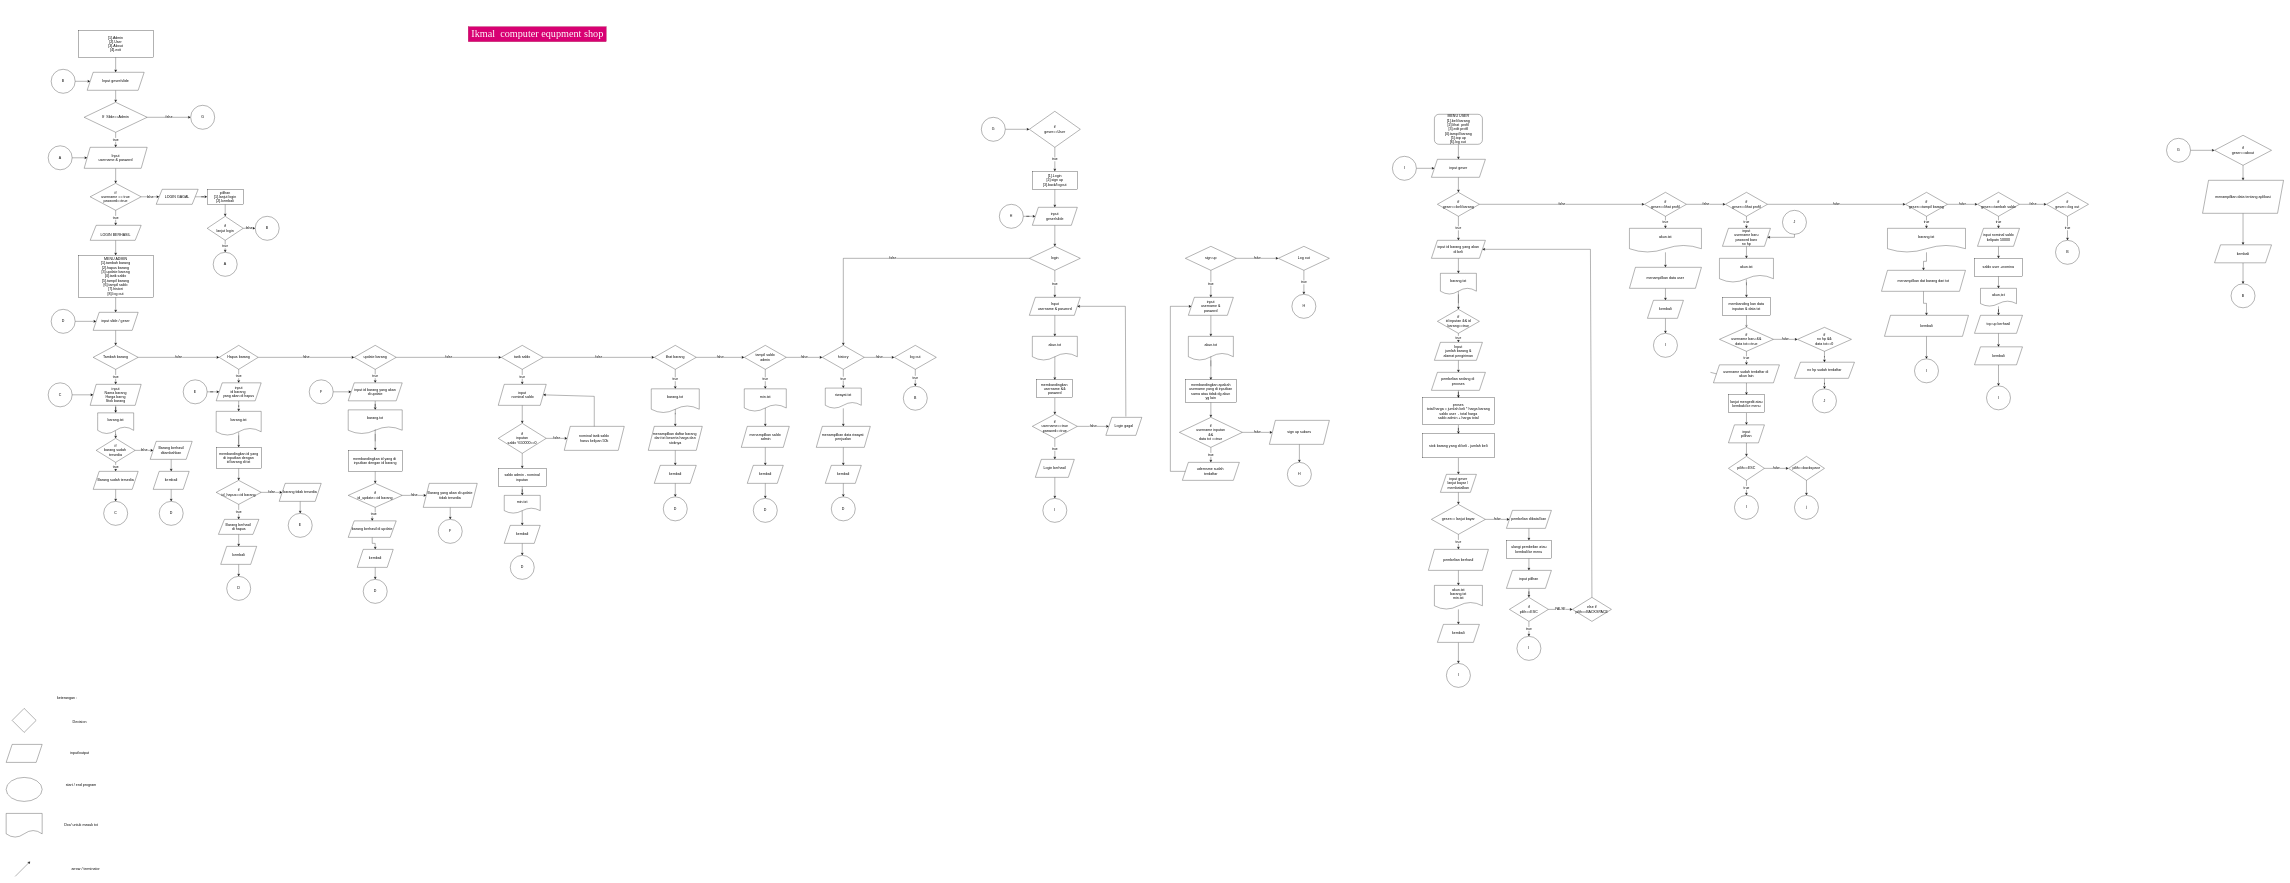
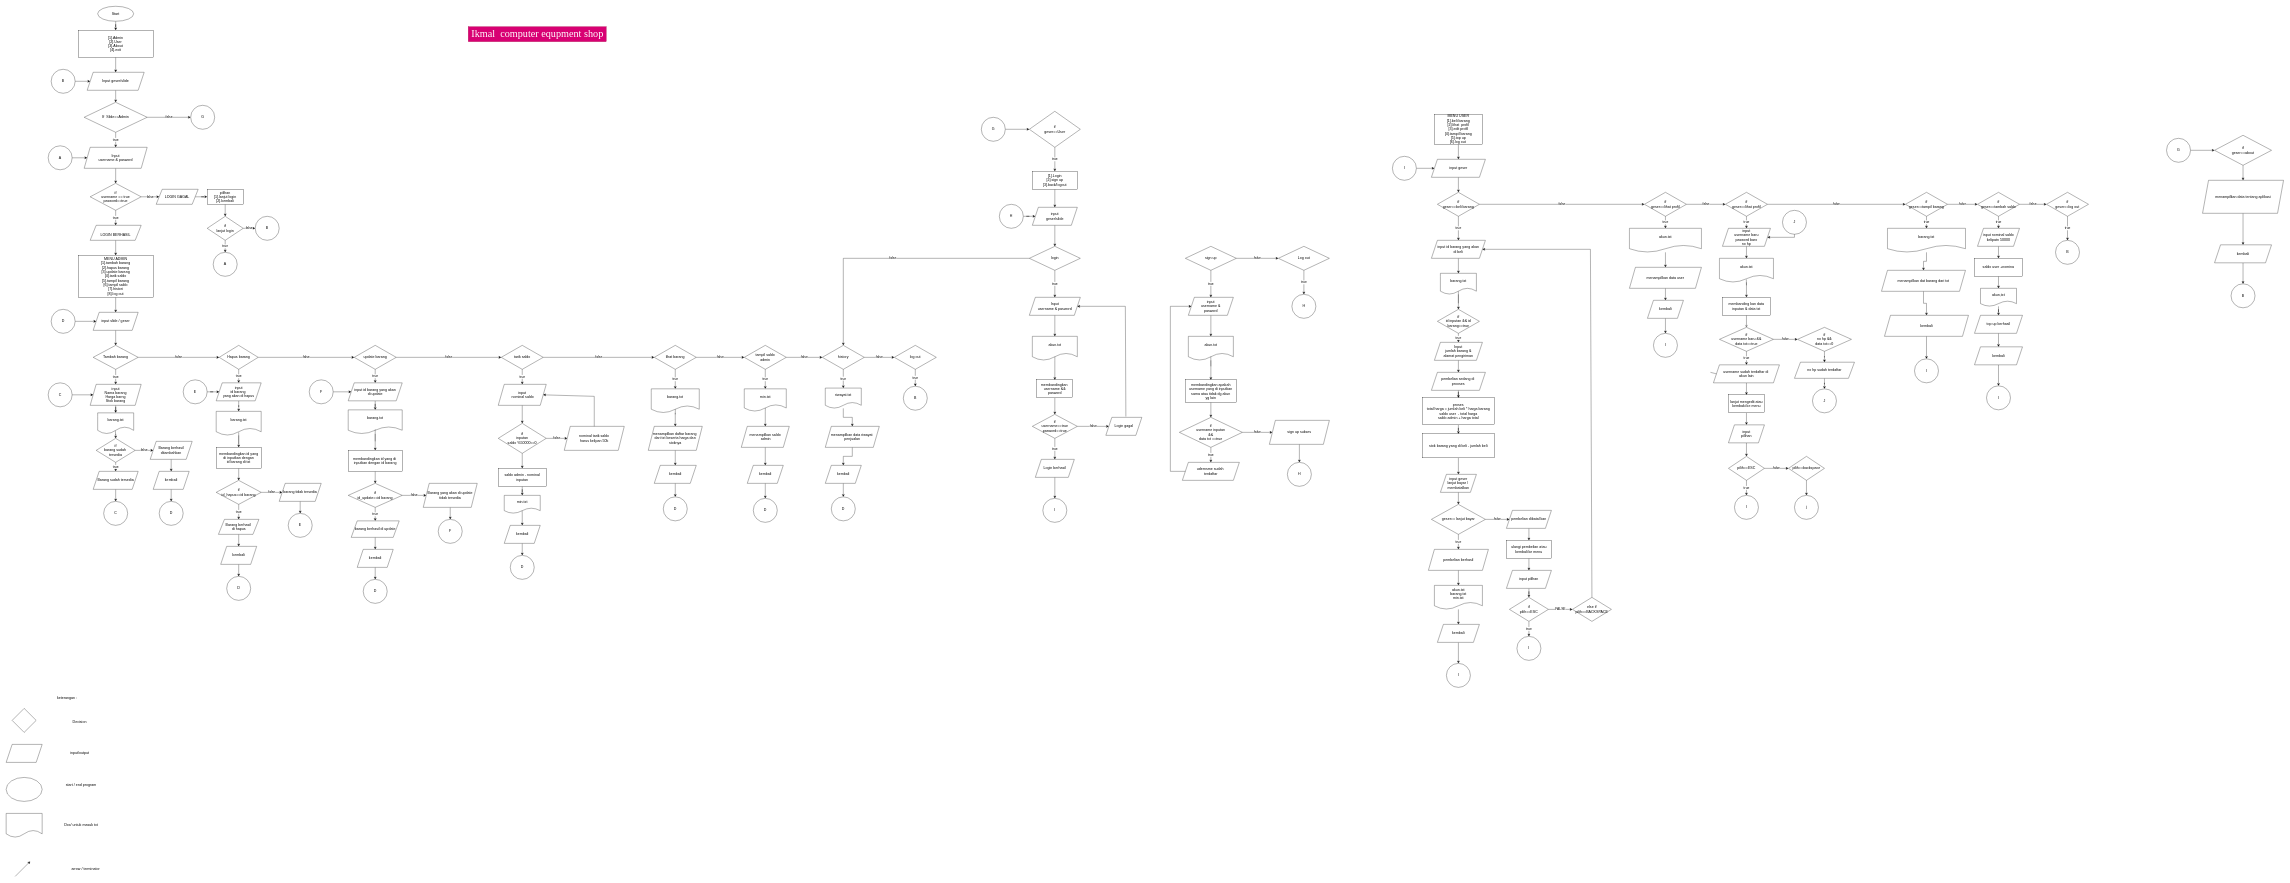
node "Start": added
edge "Start" -> "[1].Admin [2].User [3].About [4].exit": added
node "MENU USER [1].beli barang [2].lihat profil [3].edit profil [4].tampil barang [5].top up [6].log out": shape rounded rectangle -> rectangle
node "menampilkan data riwayat penjualan": moved (843, 437) -> (852, 437)
node "barang berhasil di update": moved (372, 529) -> (375, 529)
